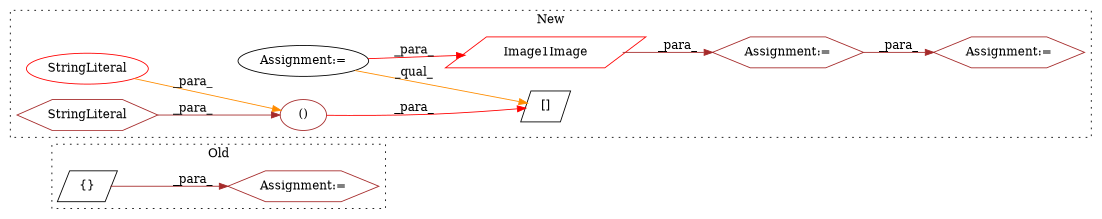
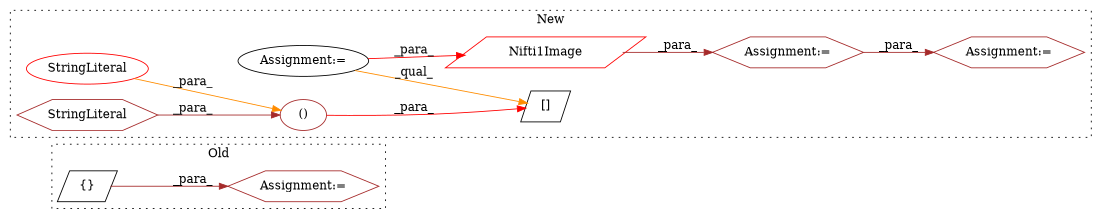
node "Image1Image": label "Image1Image" -> "Nifti1Image"
